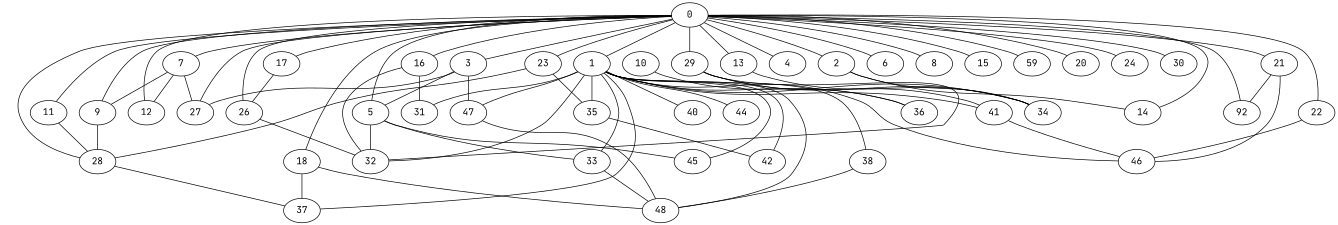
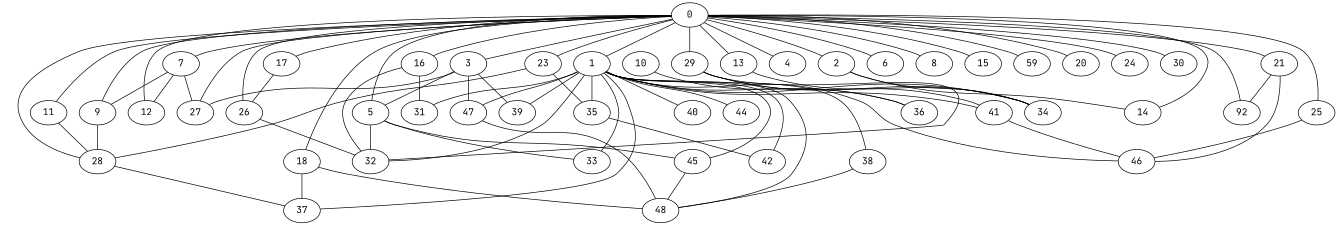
node "39": added
node "22": label "22" -> "25"
edge "33" -- "48": now "45" -- "48"
